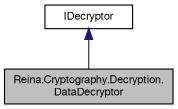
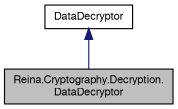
node "IDecryptor": label "IDecryptor" -> "DataDecryptor"
